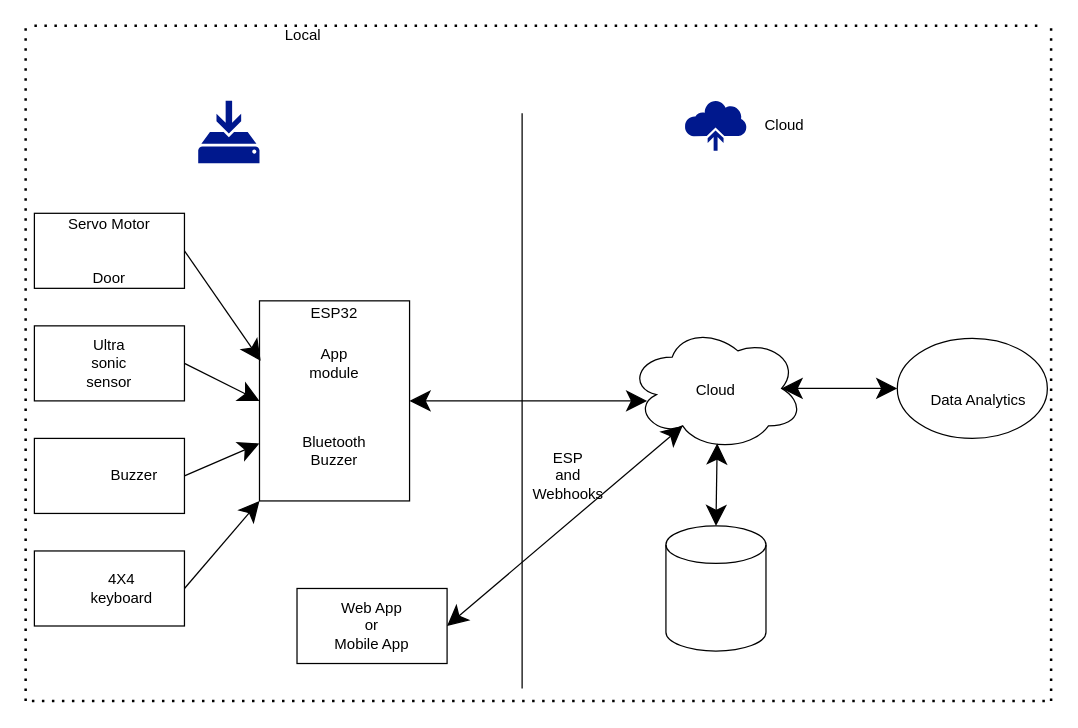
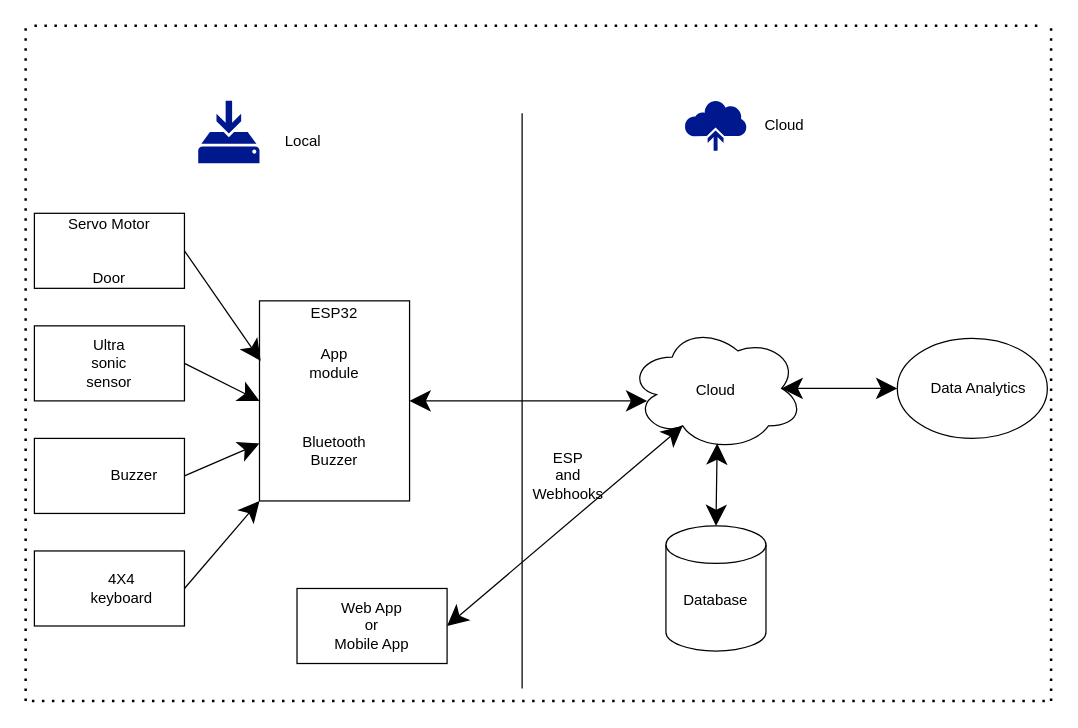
node "Local": moved (303, 35) -> (303, 141)
node "Data Analytics": moved (978, 401) -> (978, 388)
node "Database": added
